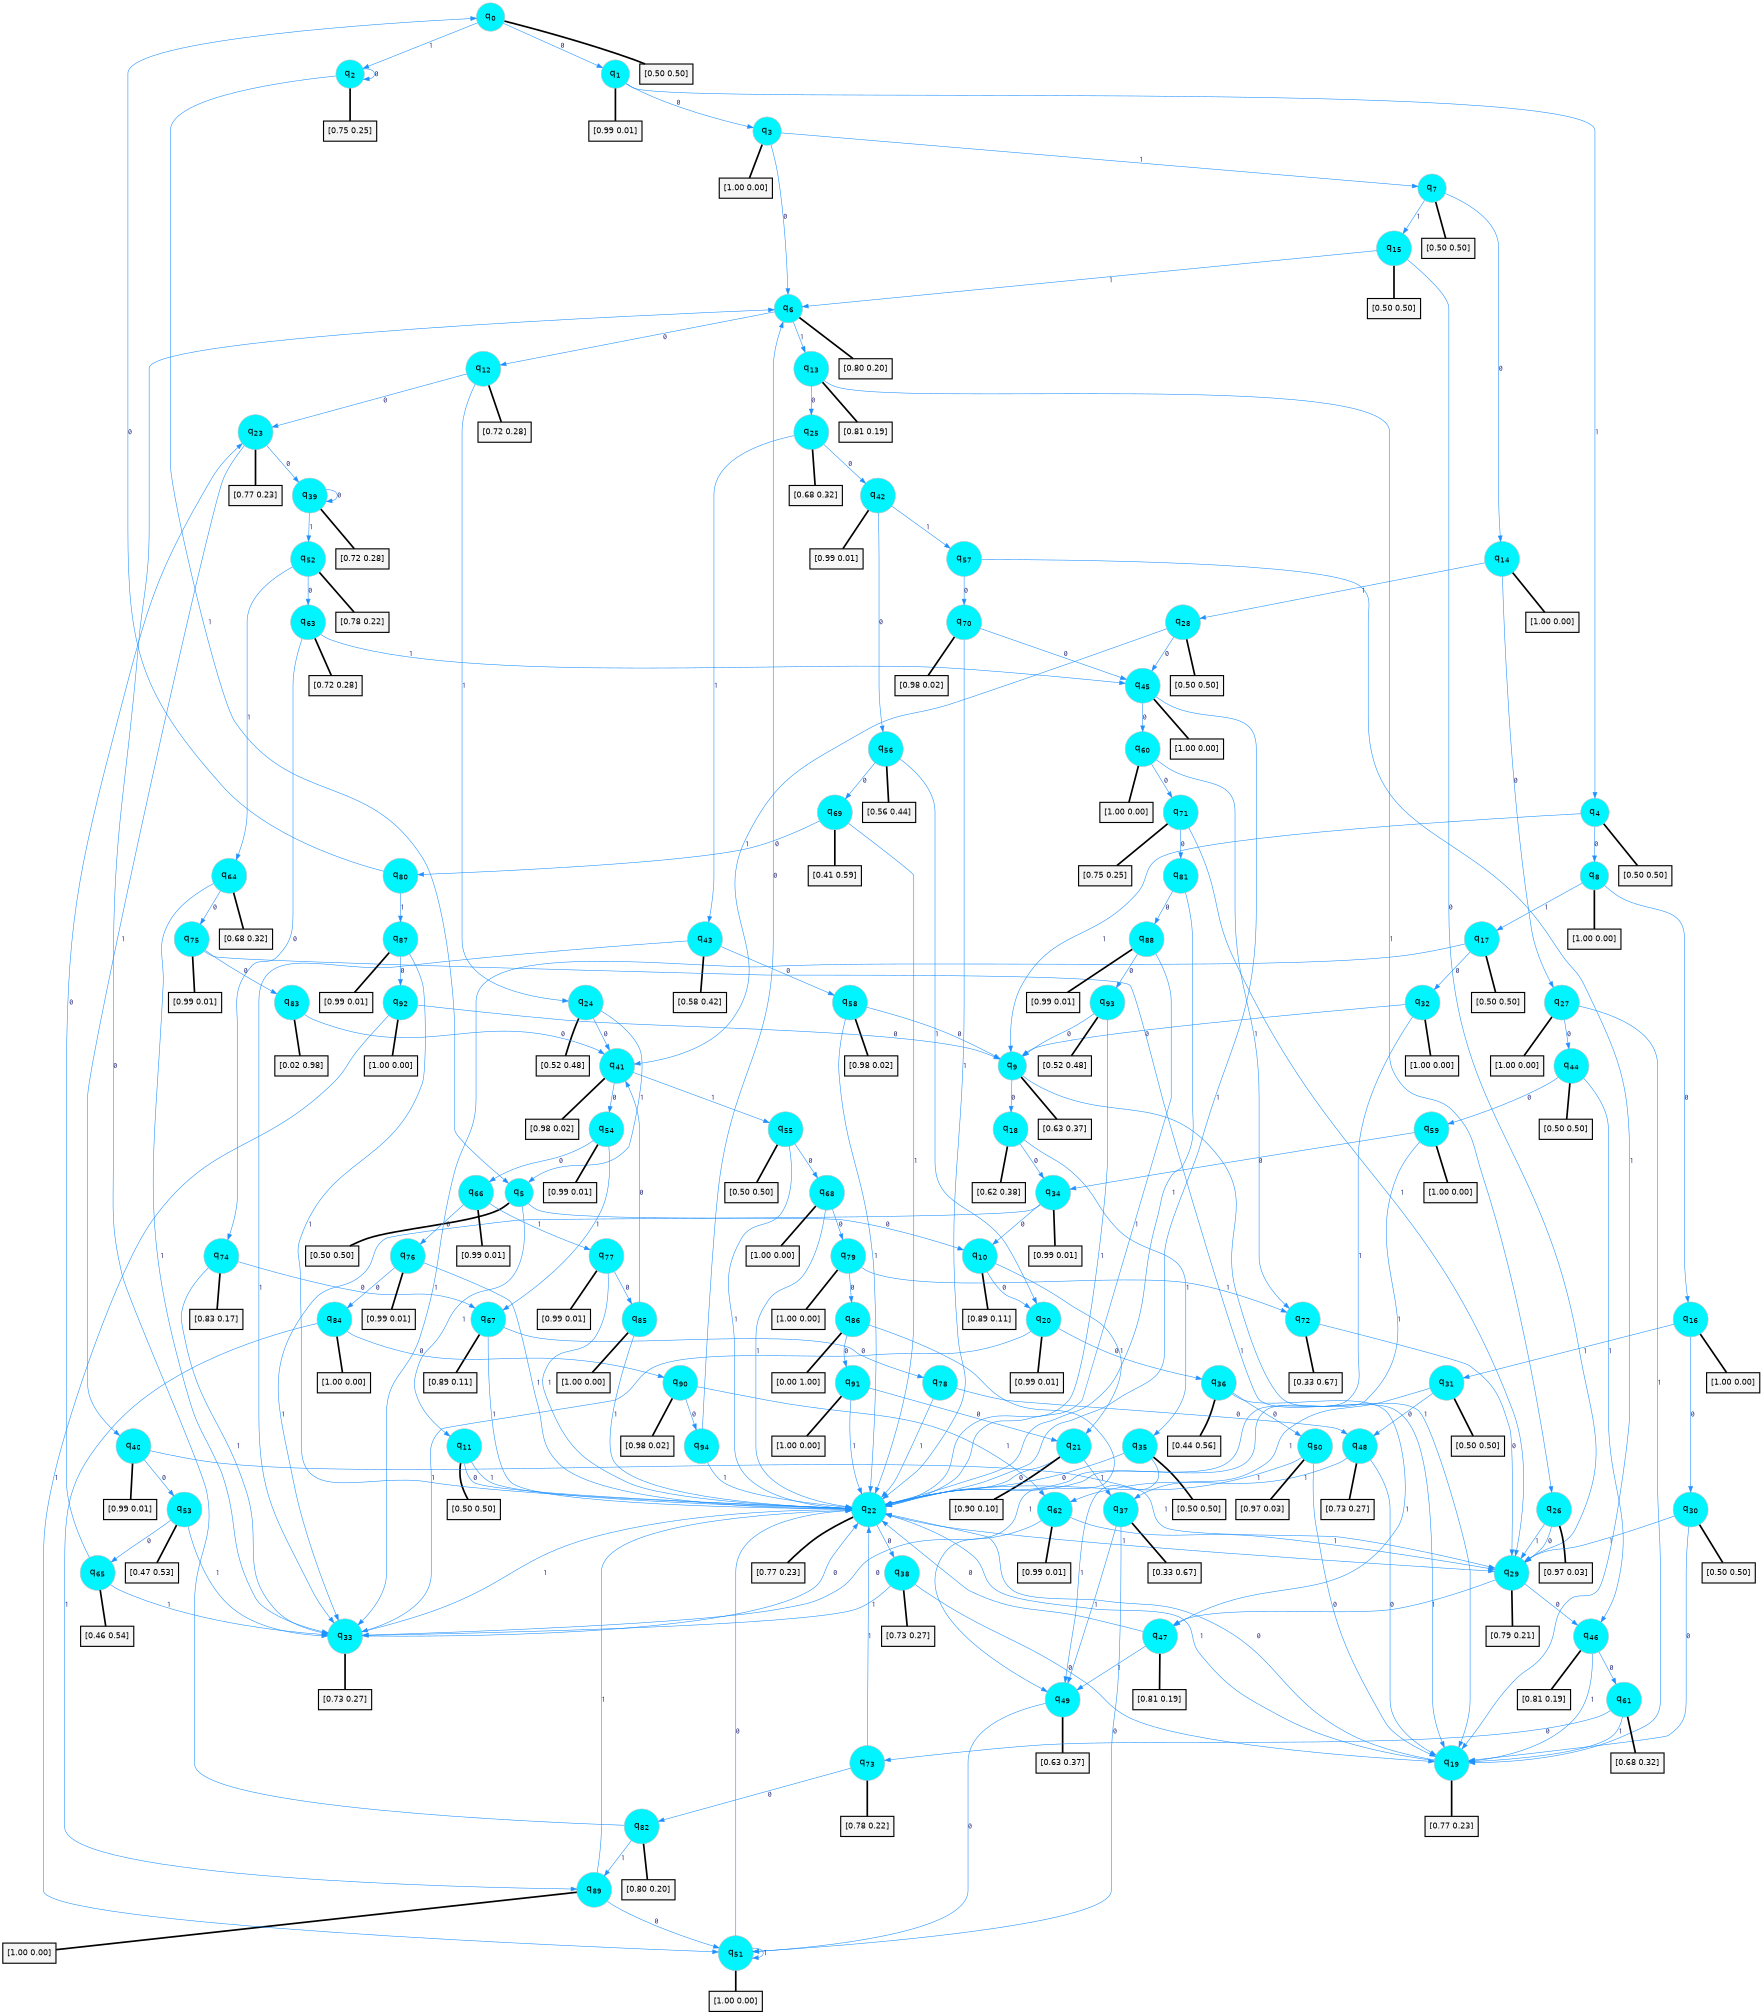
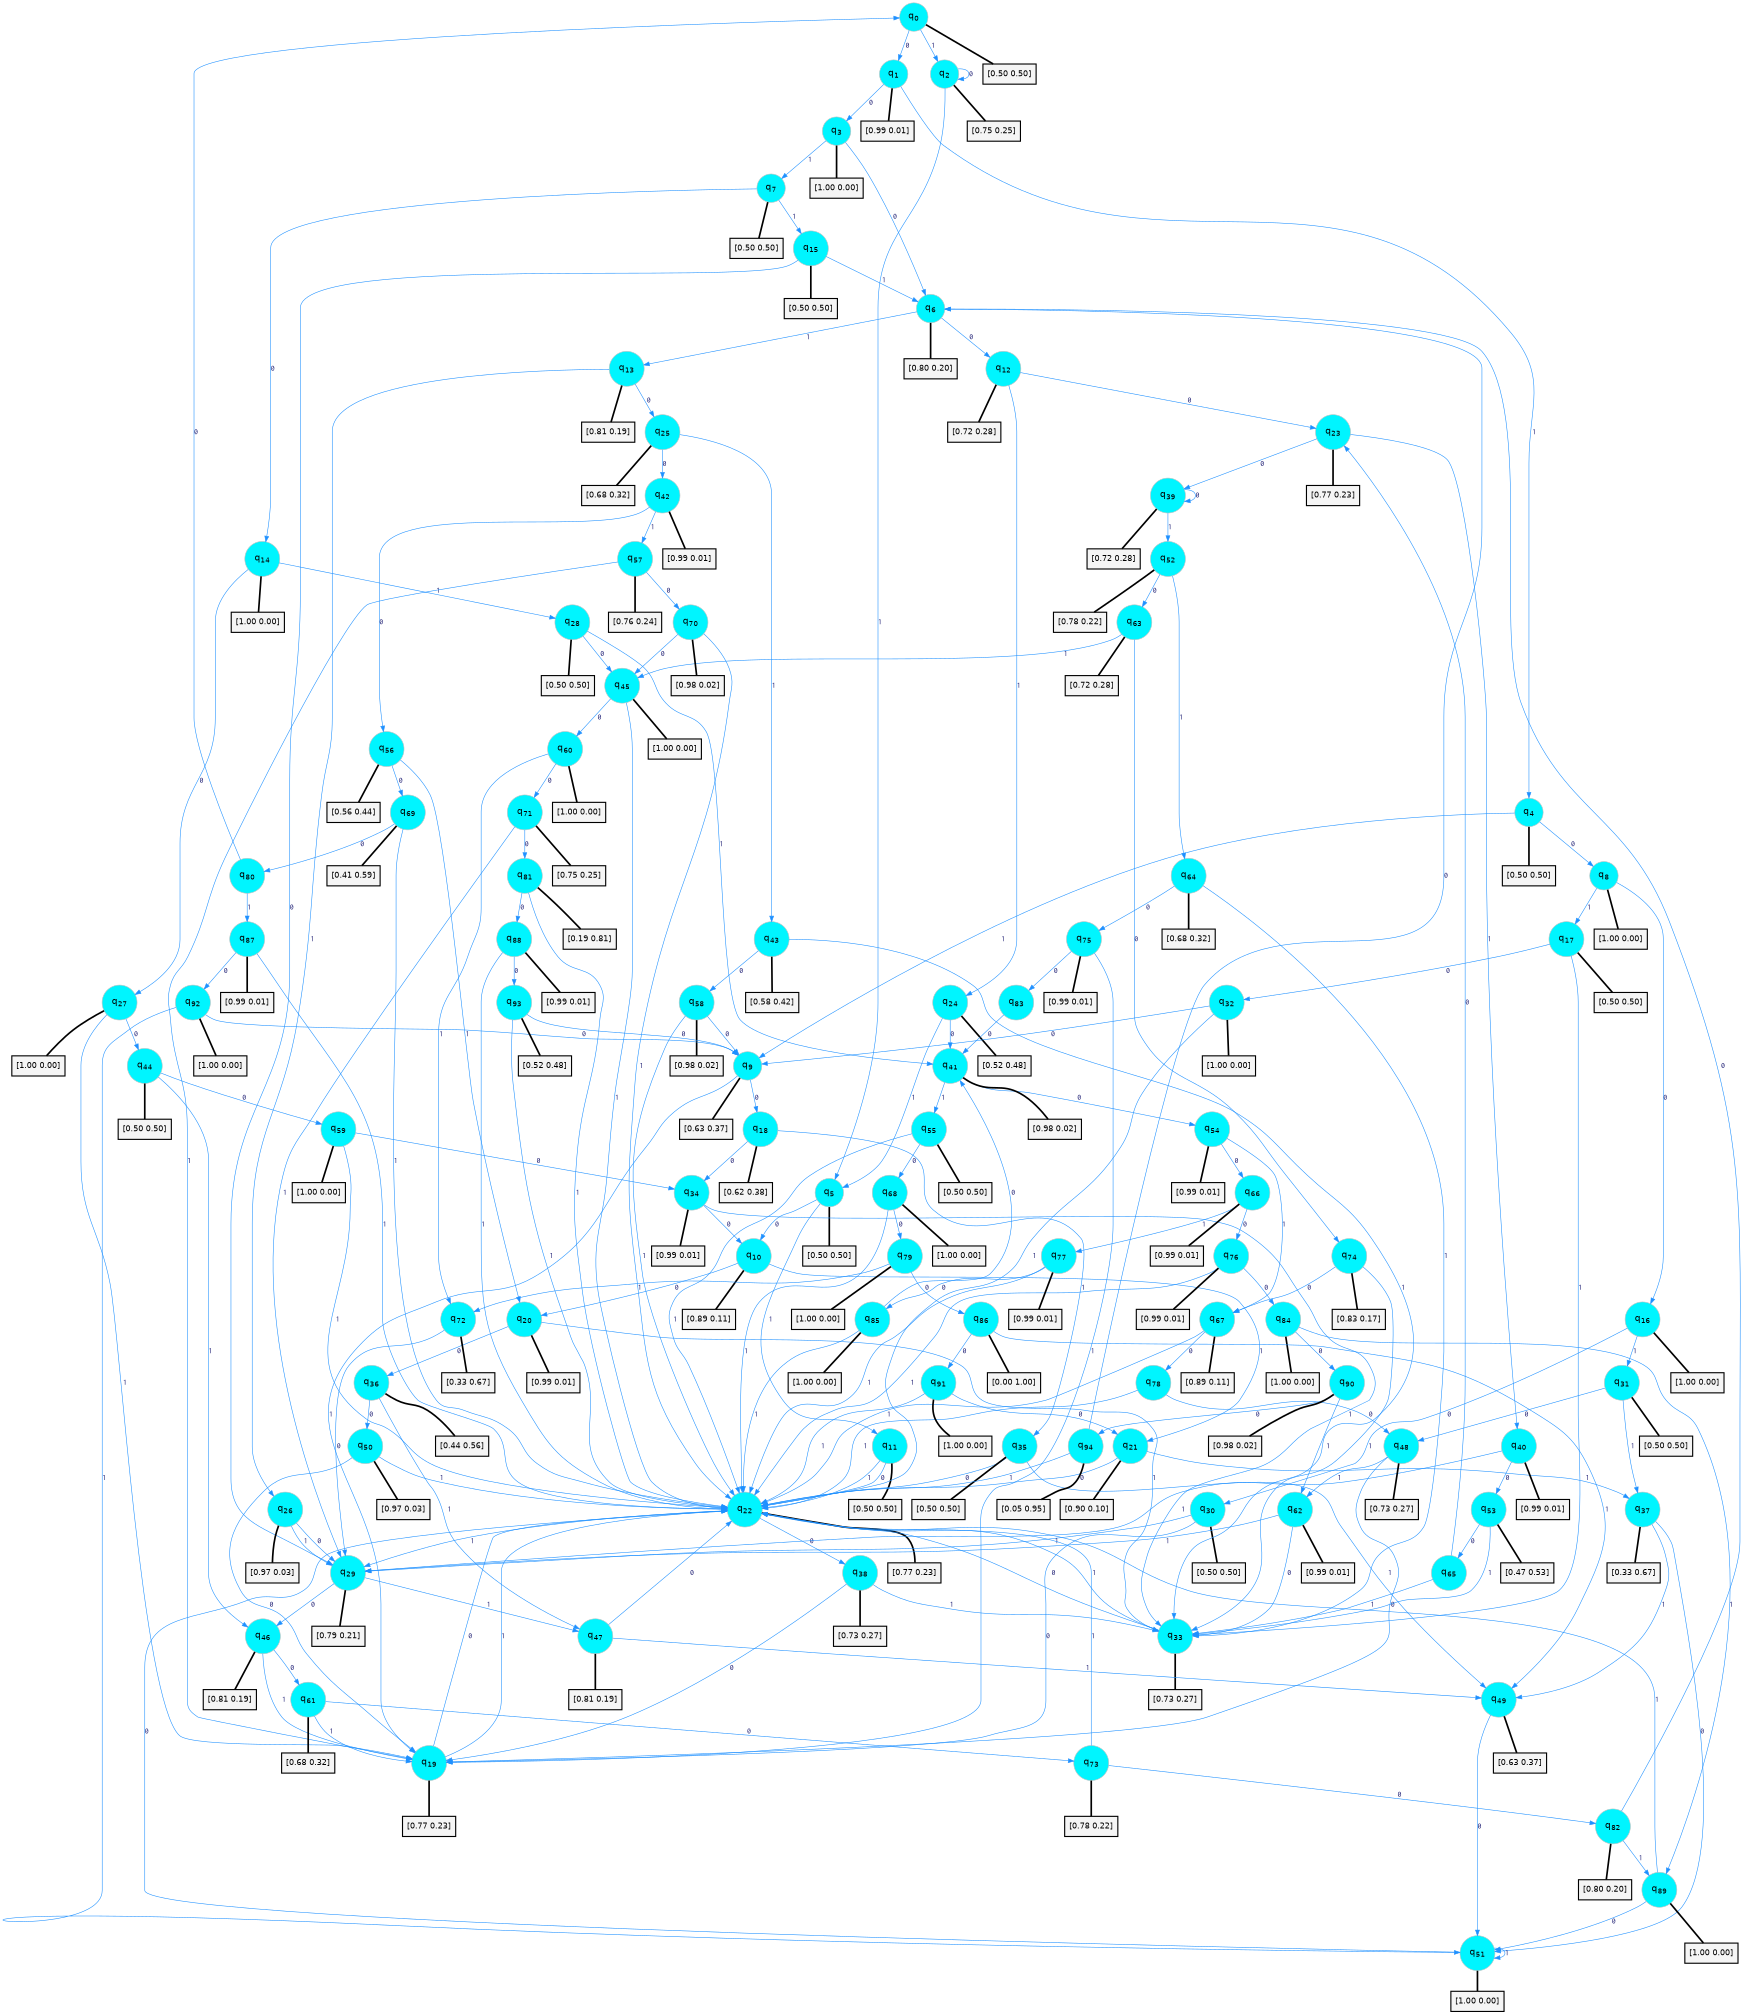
node "[0.76 0.24]": added
node "[0.19 0.81]": added
node "[0.02 0.98]": removed
node "[0.05 0.95]": added
node "[0.46 0.54]": removed
